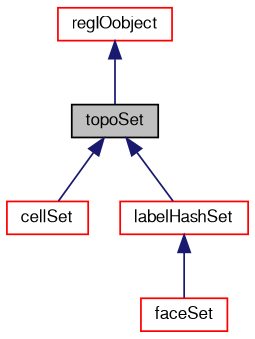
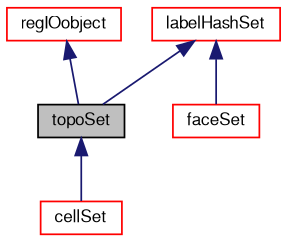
edge "labelHashSet" -> "topoSet": reversed
